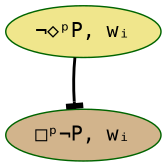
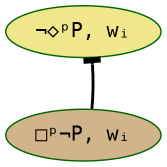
edge "¬◇ᵖP, wᵢ" -> "□ᵖ¬P, wᵢ": reversed
